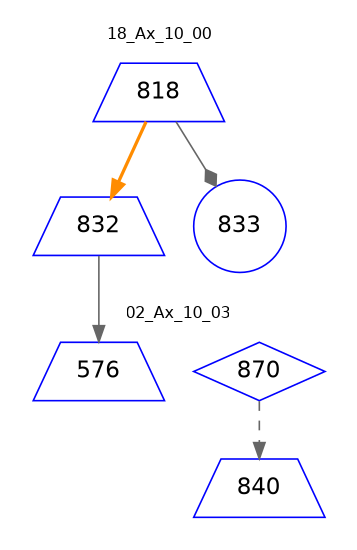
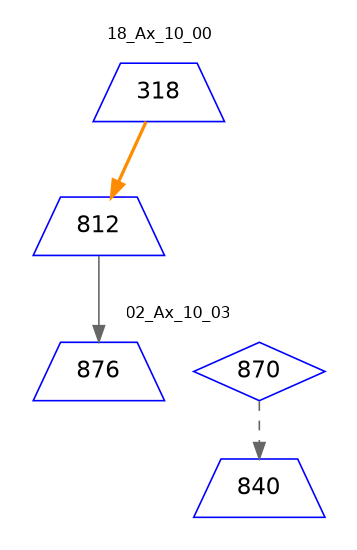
node "818": label "818" -> "318"
node "832": label "832" -> "812"
node "833": removed
node "576": label "576" -> "876"
